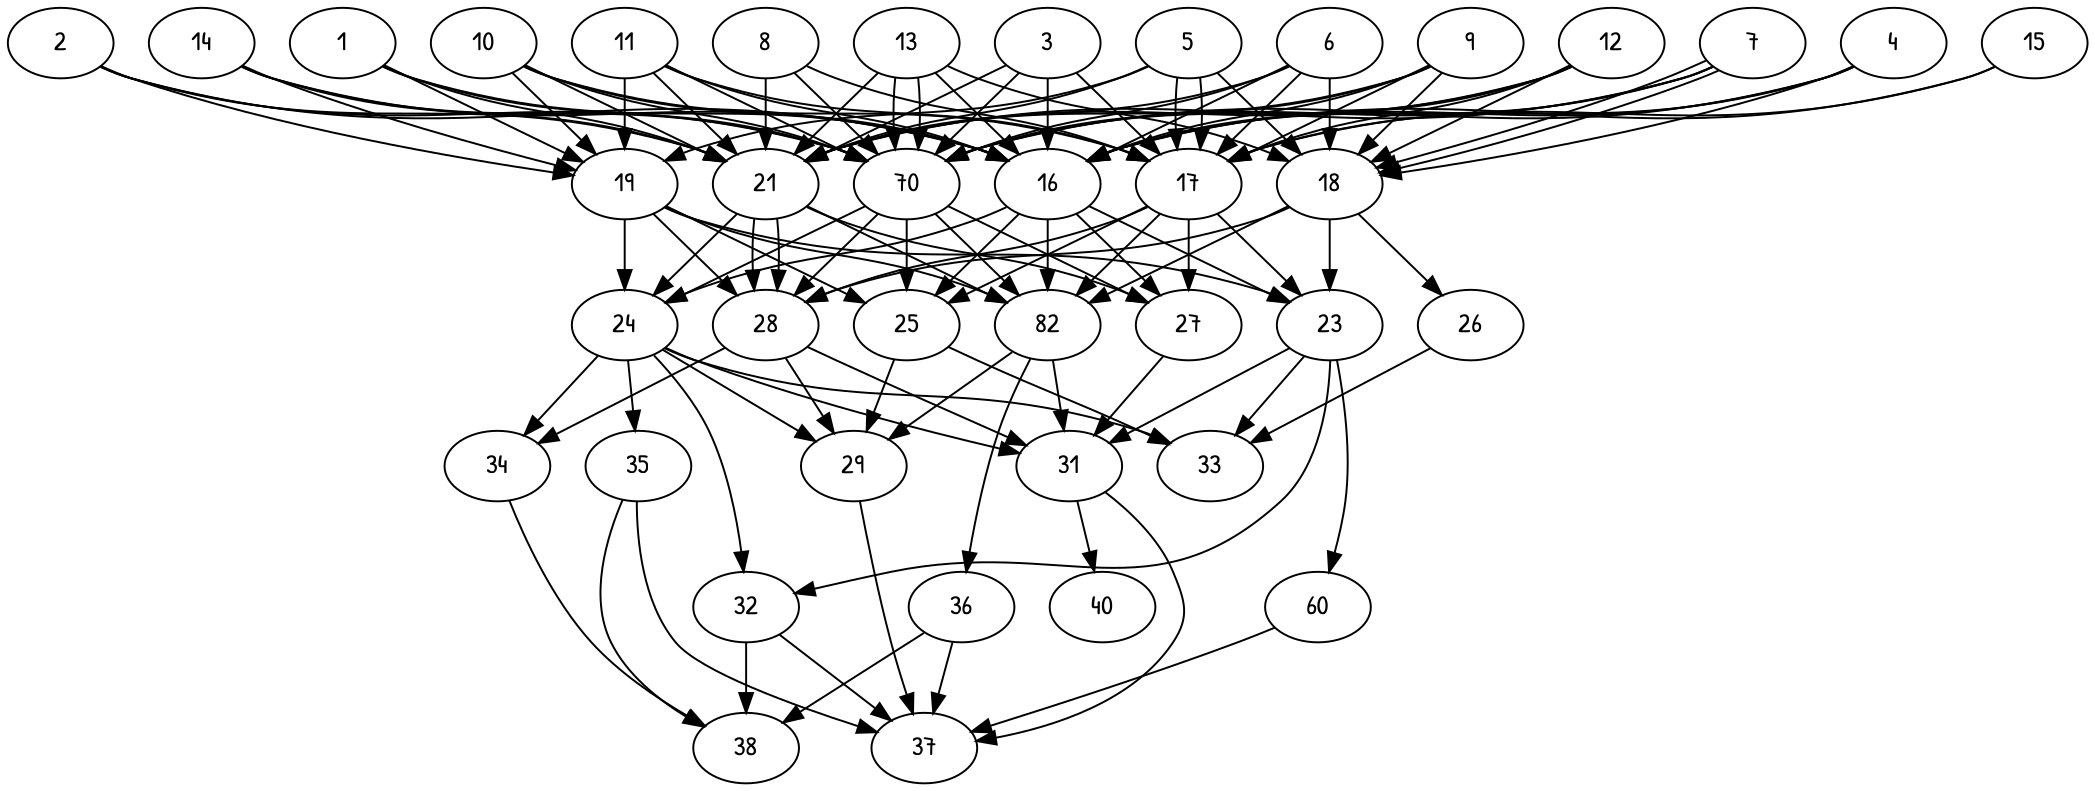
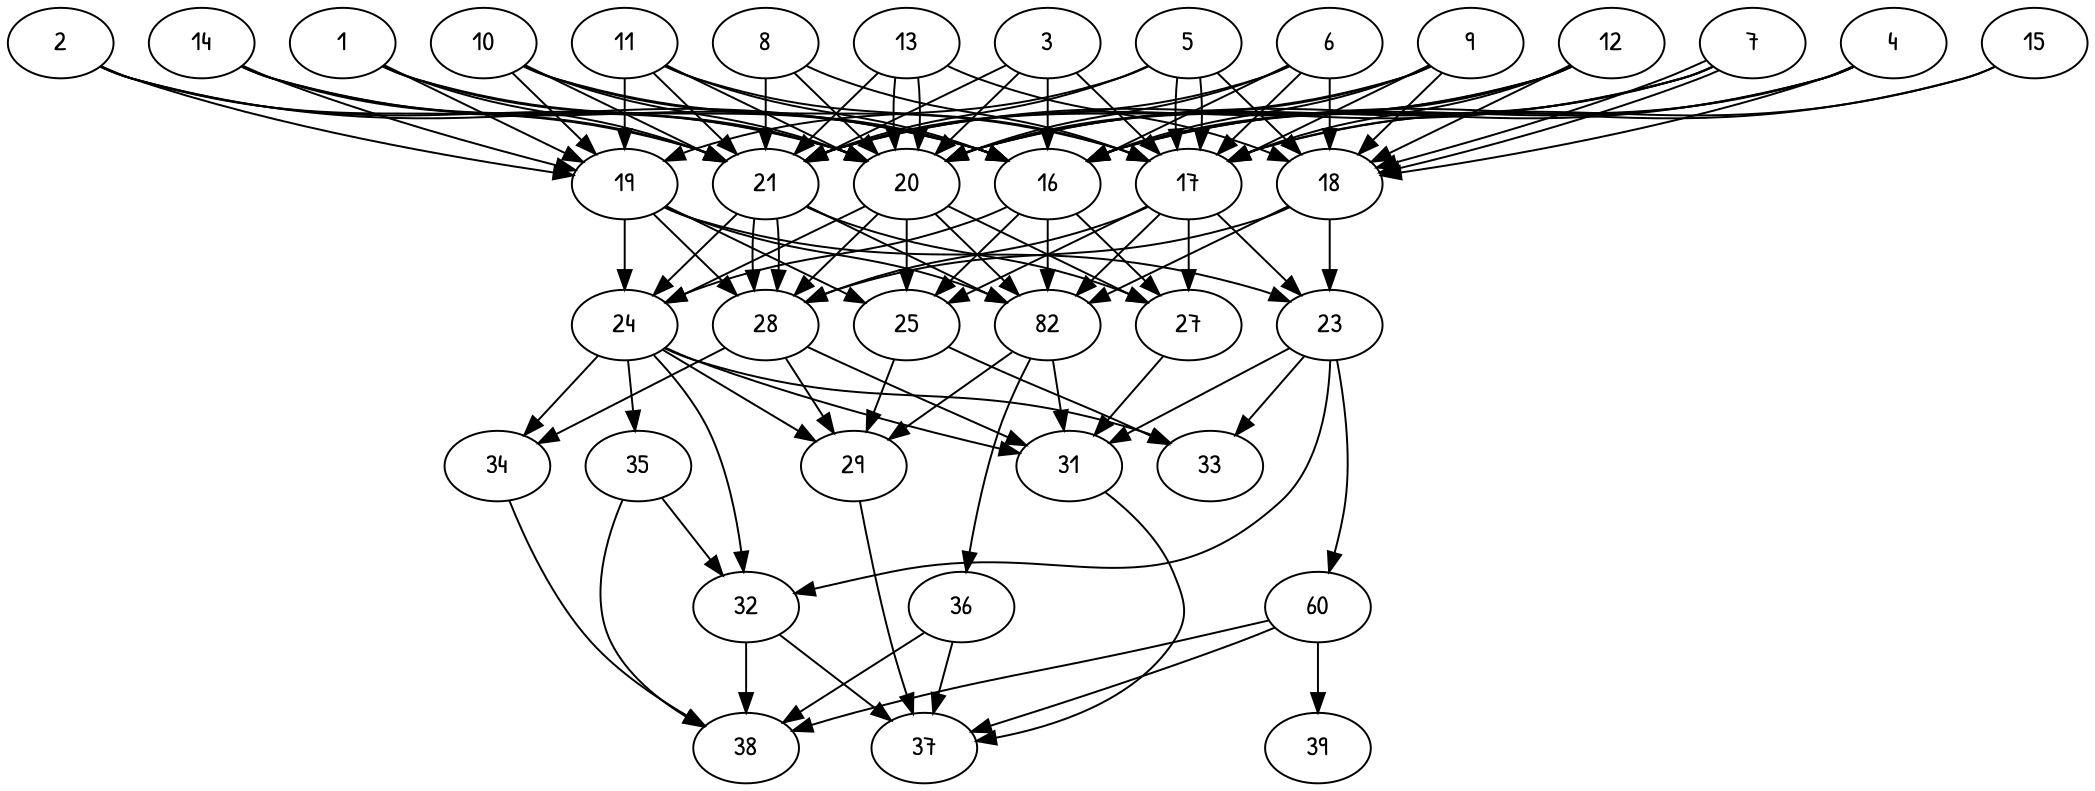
edge "13" -> "16": removed
node "70": label "70" -> "20"
edge "16" -> "23": removed
node "26": removed
node "40": removed
edge "35" -> "37": now "35" -> "32"
edge "60" -> "38": added
node "39": added
